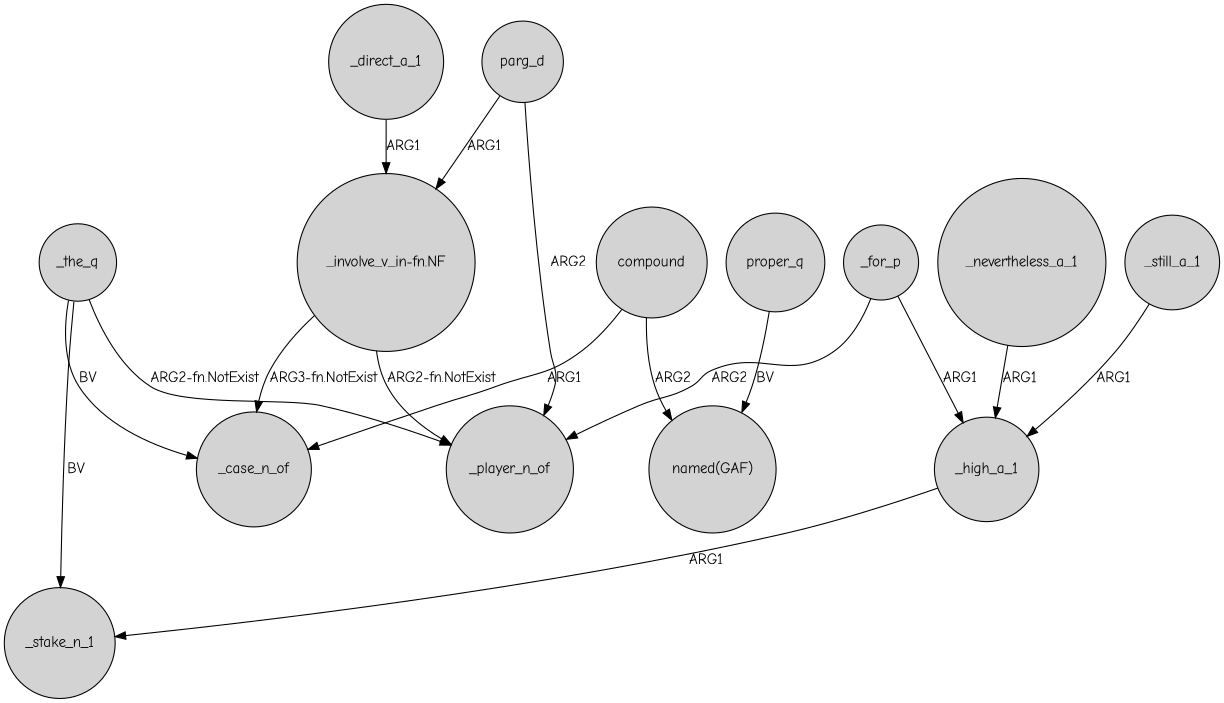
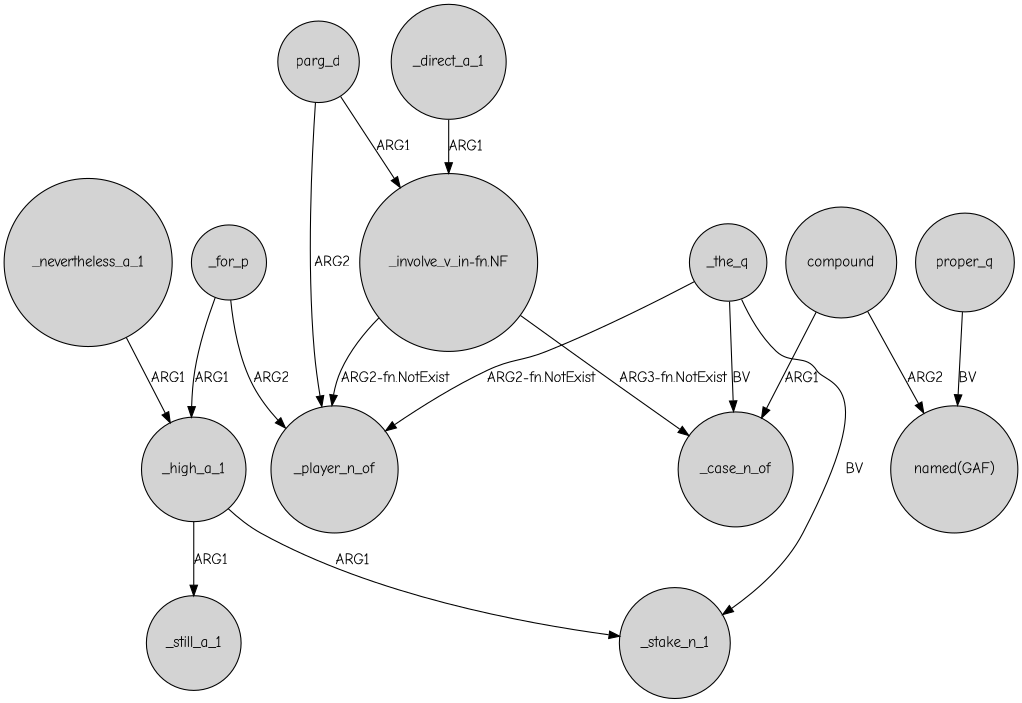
edge "_still_a_1" -> "_high_a_1": reversed
